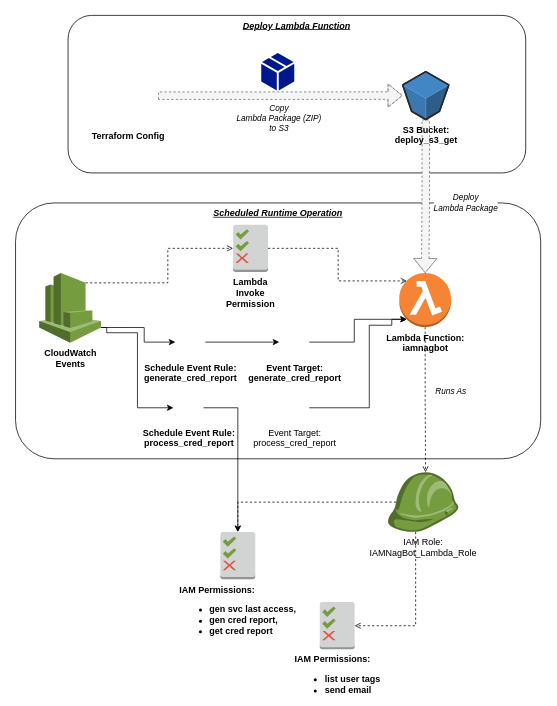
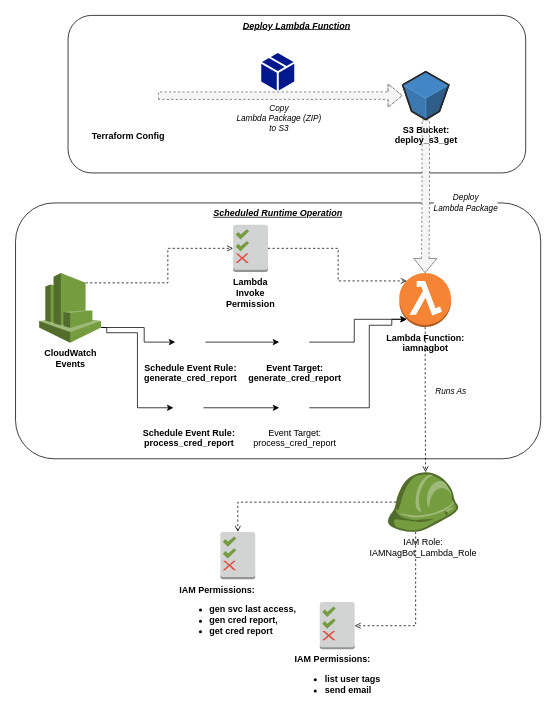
edge "Schedule Event Rule: process_cred_report" -> "IAM Permissions: gen svc last access, gen cred report, get cred report": now "Schedule Event Rule: process_cred_report" -> "Event Target: process_cred_report"
